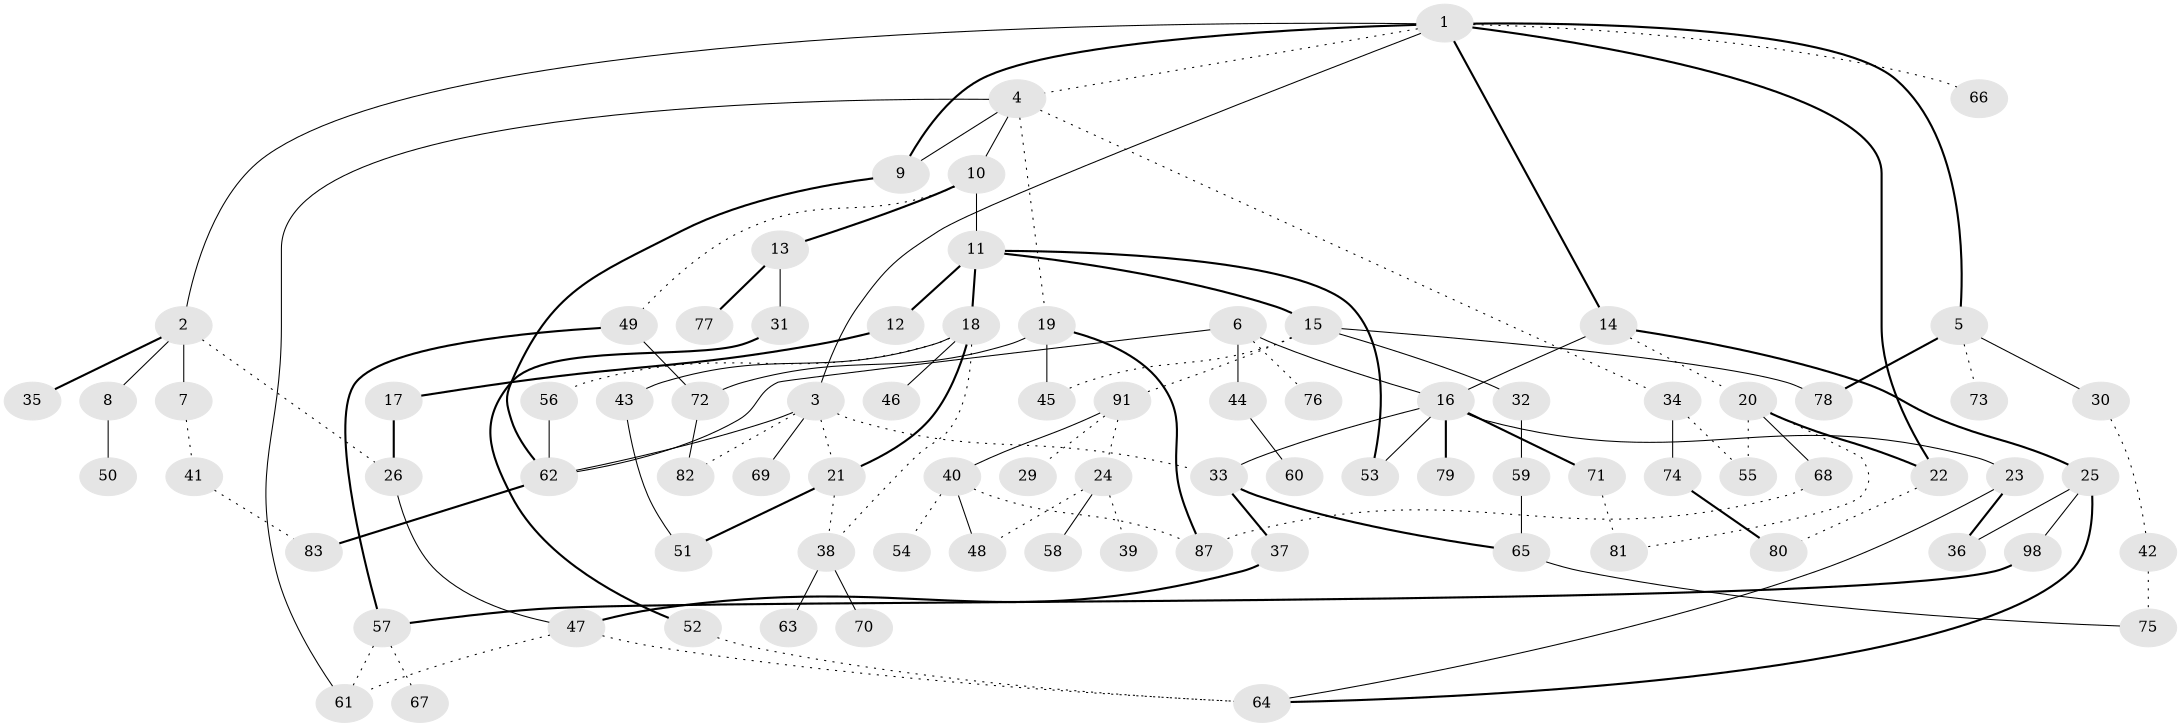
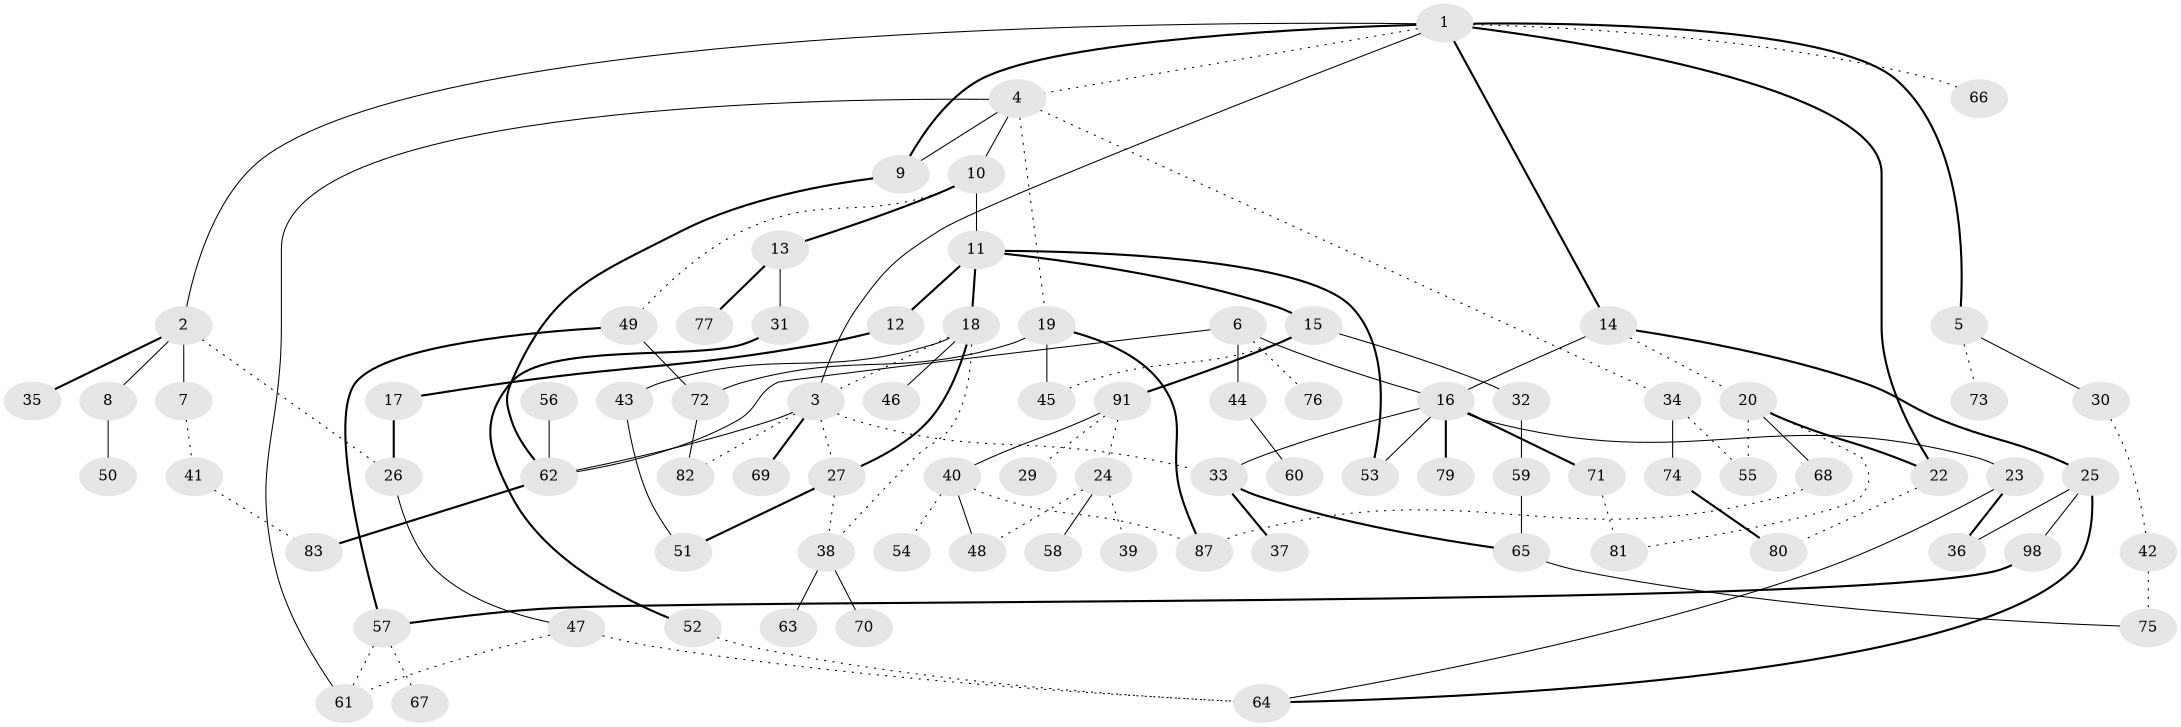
edge "18" -- "56": now "18" -- "3"
edge "15" -- "91": style dotted -> bold
node "78": removed
edge "3" -- "69": style solid -> bold
node "21": label "21" -> "27"
edge "37" -- "47": removed
